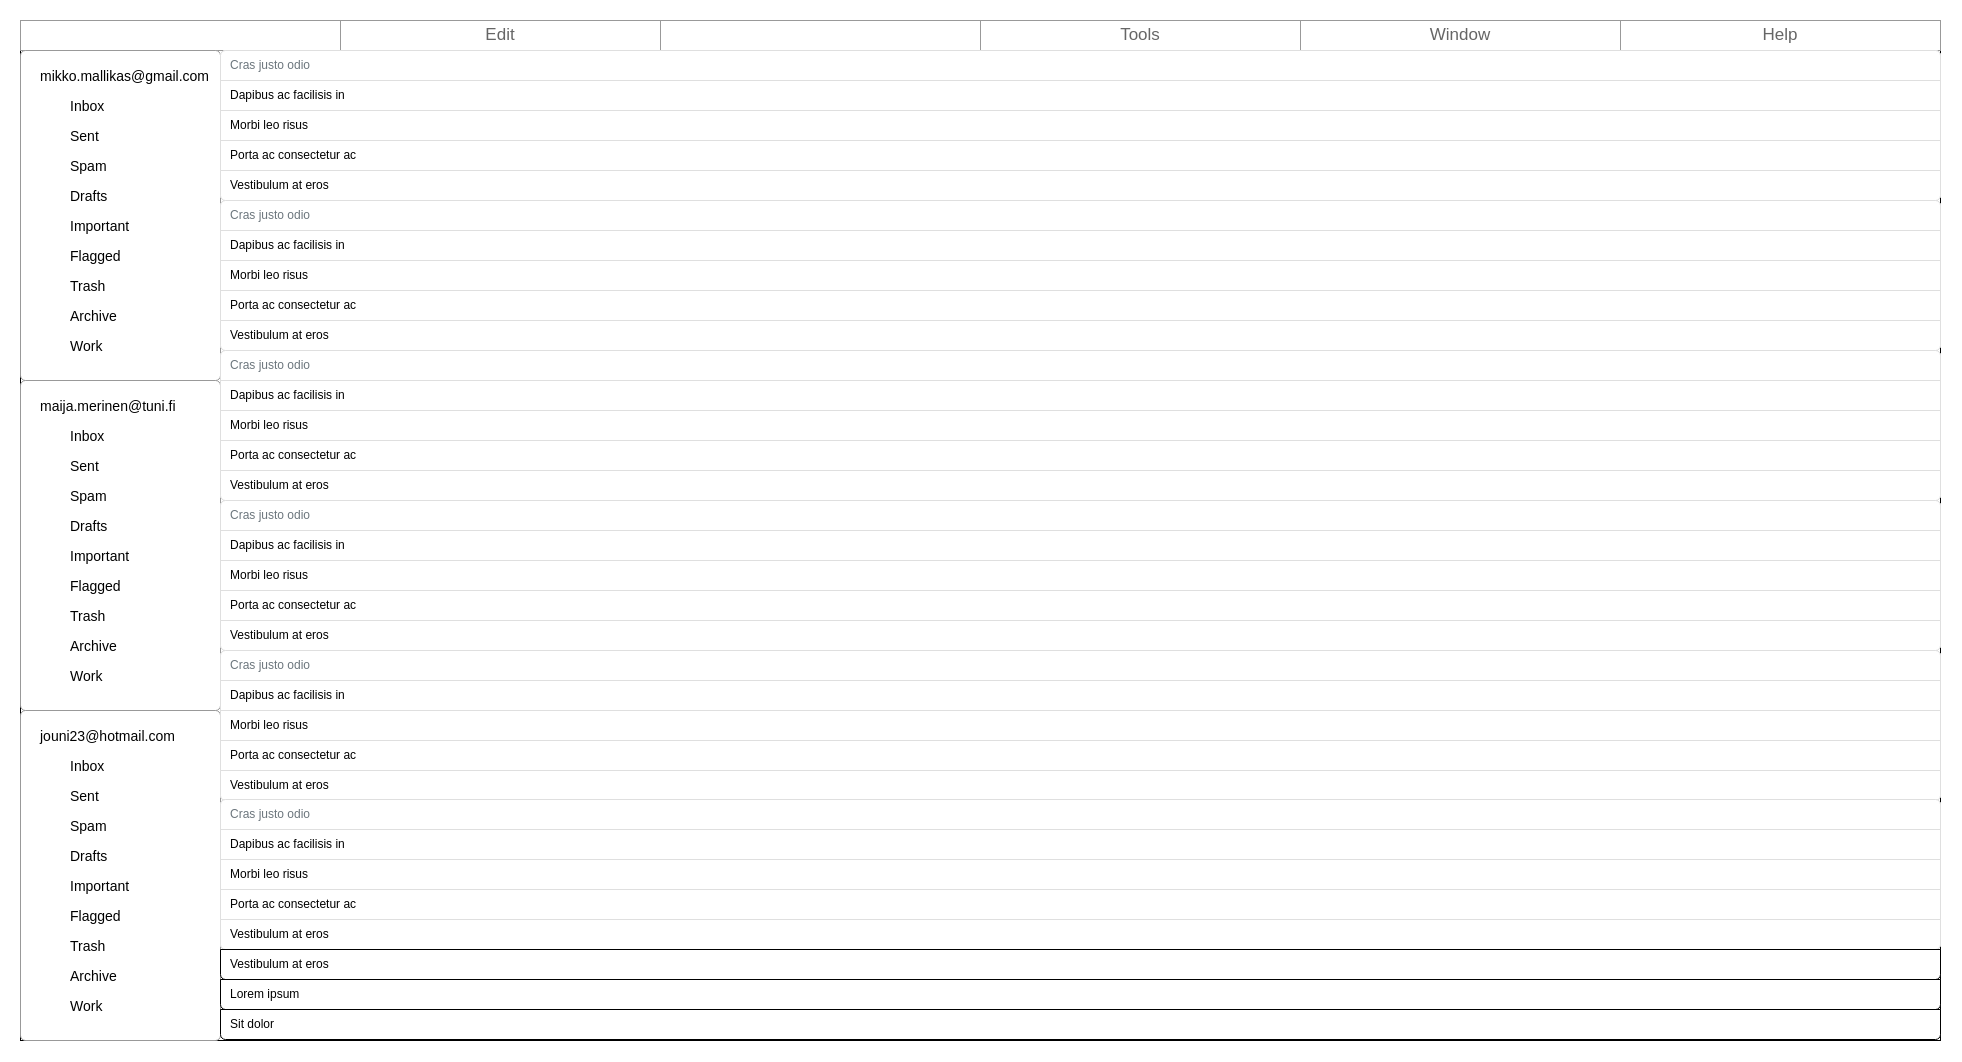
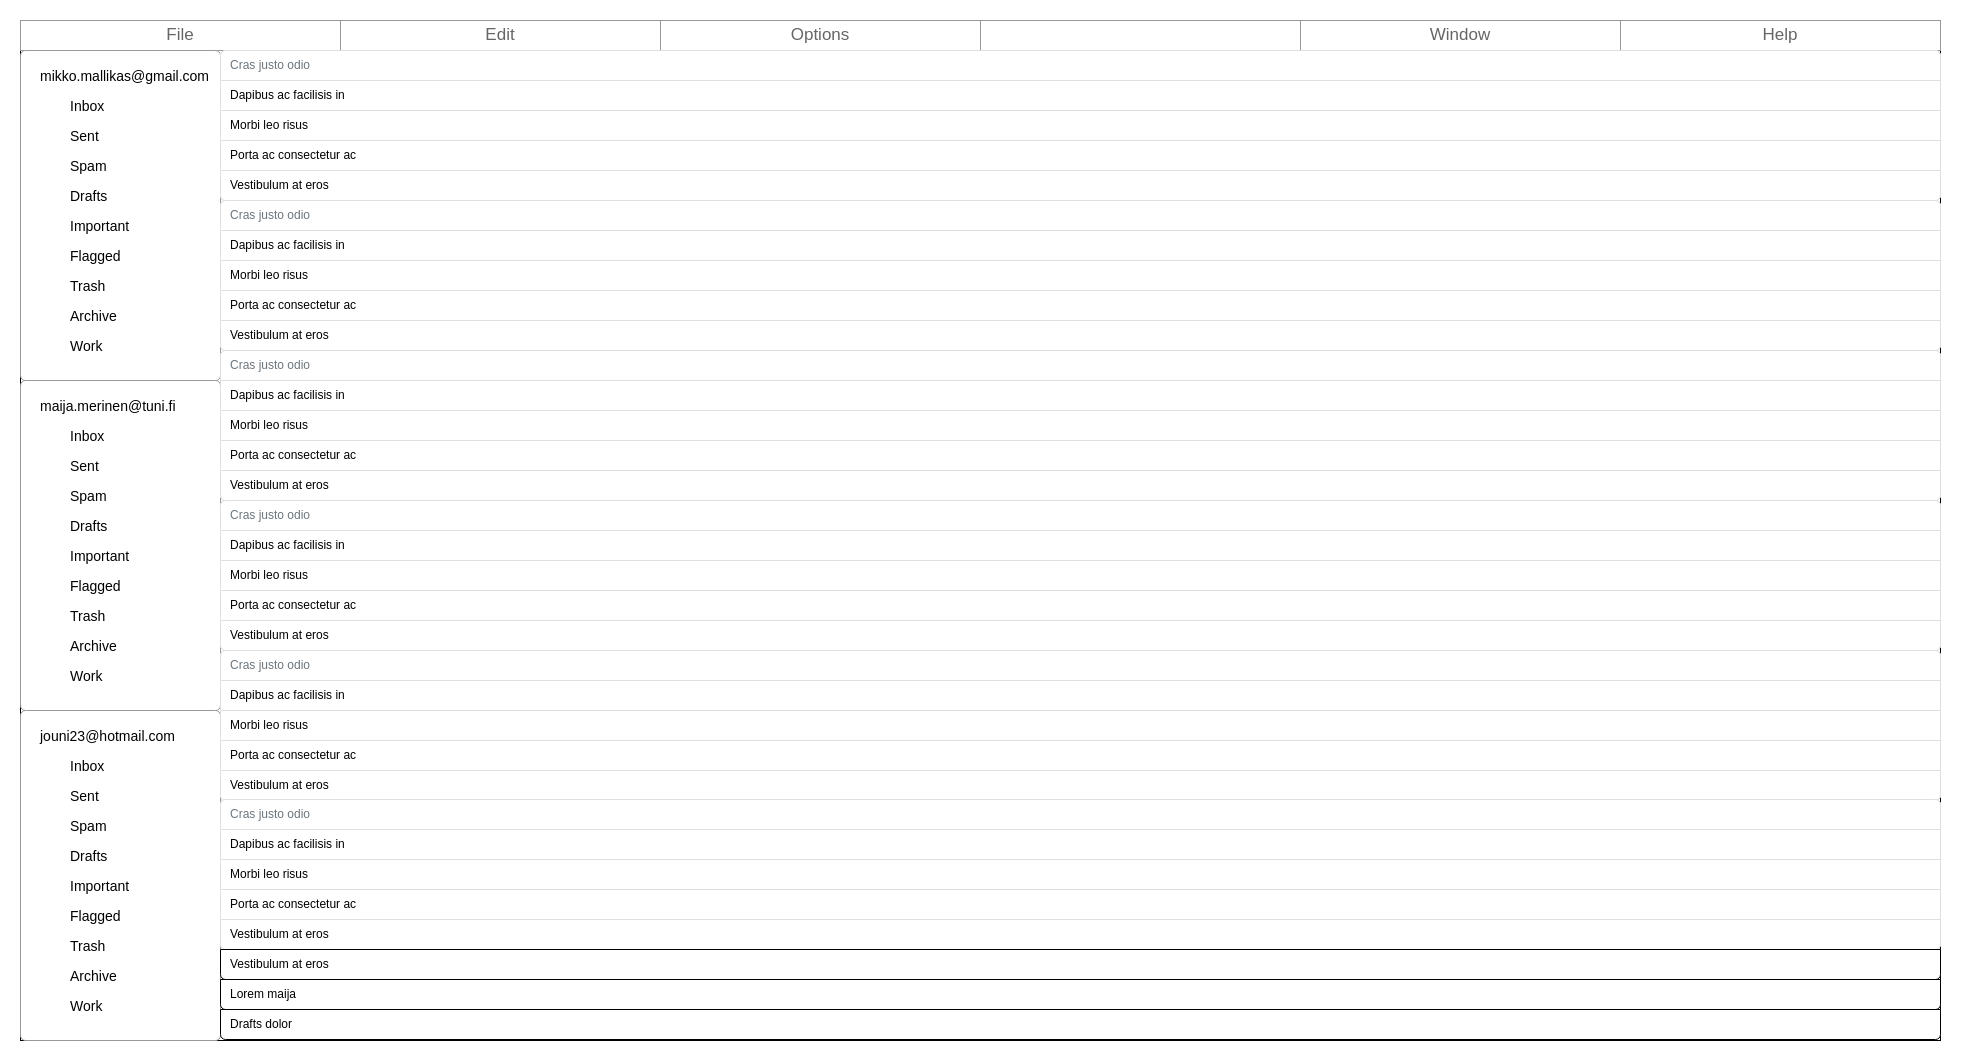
node "File": added
node "Options": added
node "Tools": removed
node "Lorem ipsum": label "Lorem ipsum" -> "Lorem maija"
node "Sit dolor": label "Sit dolor" -> "Drafts dolor"
